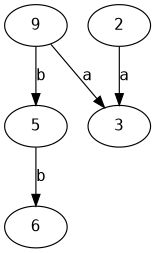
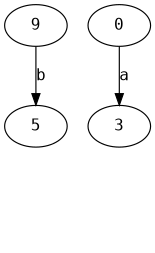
node "2": label "2" -> "0"
edge "9" -> "3": removed, label "a"
node "6": removed
